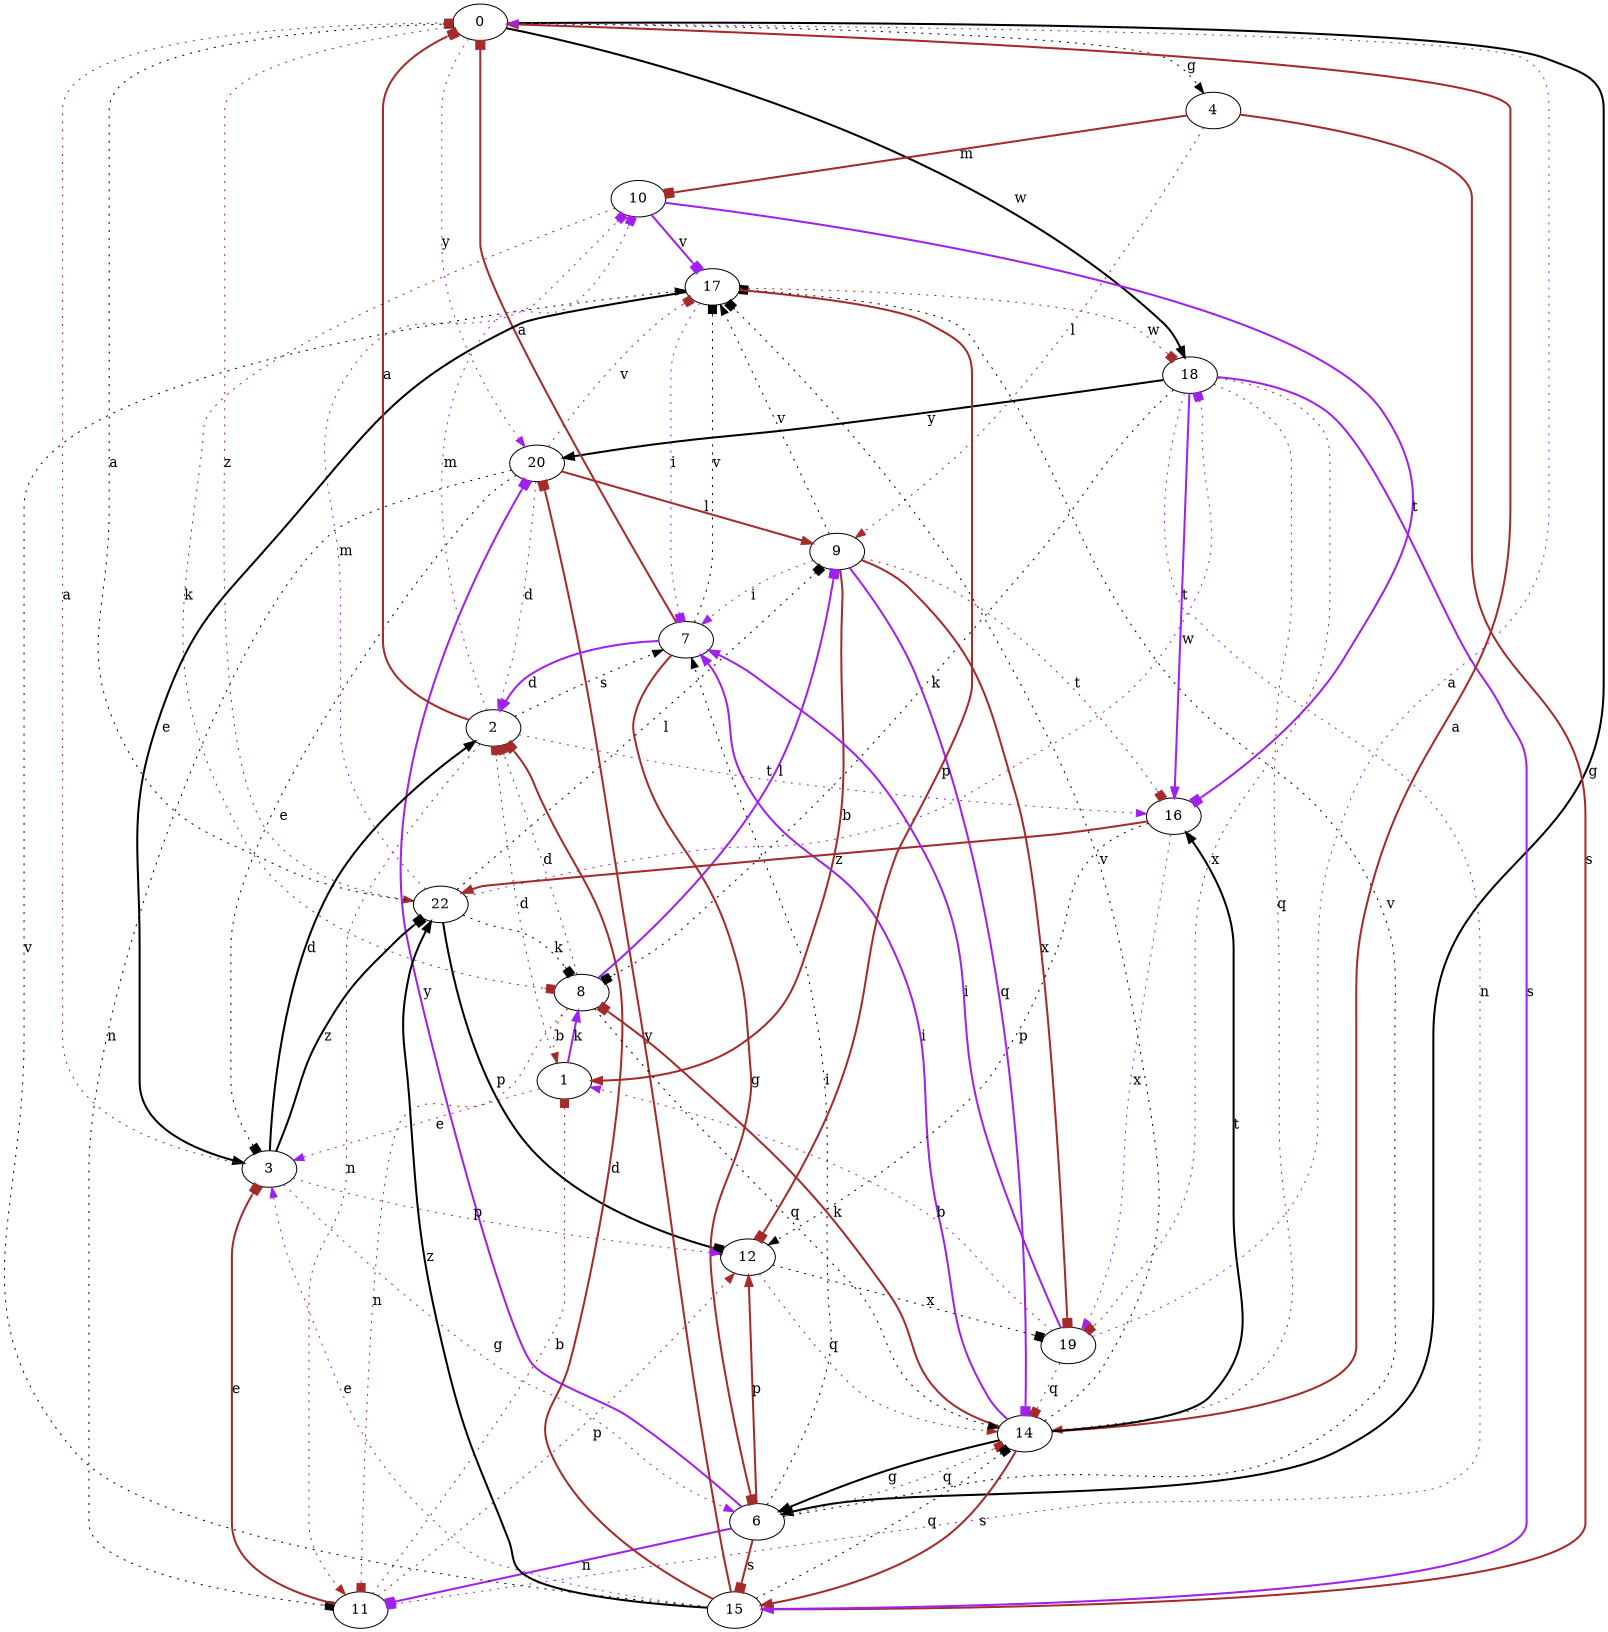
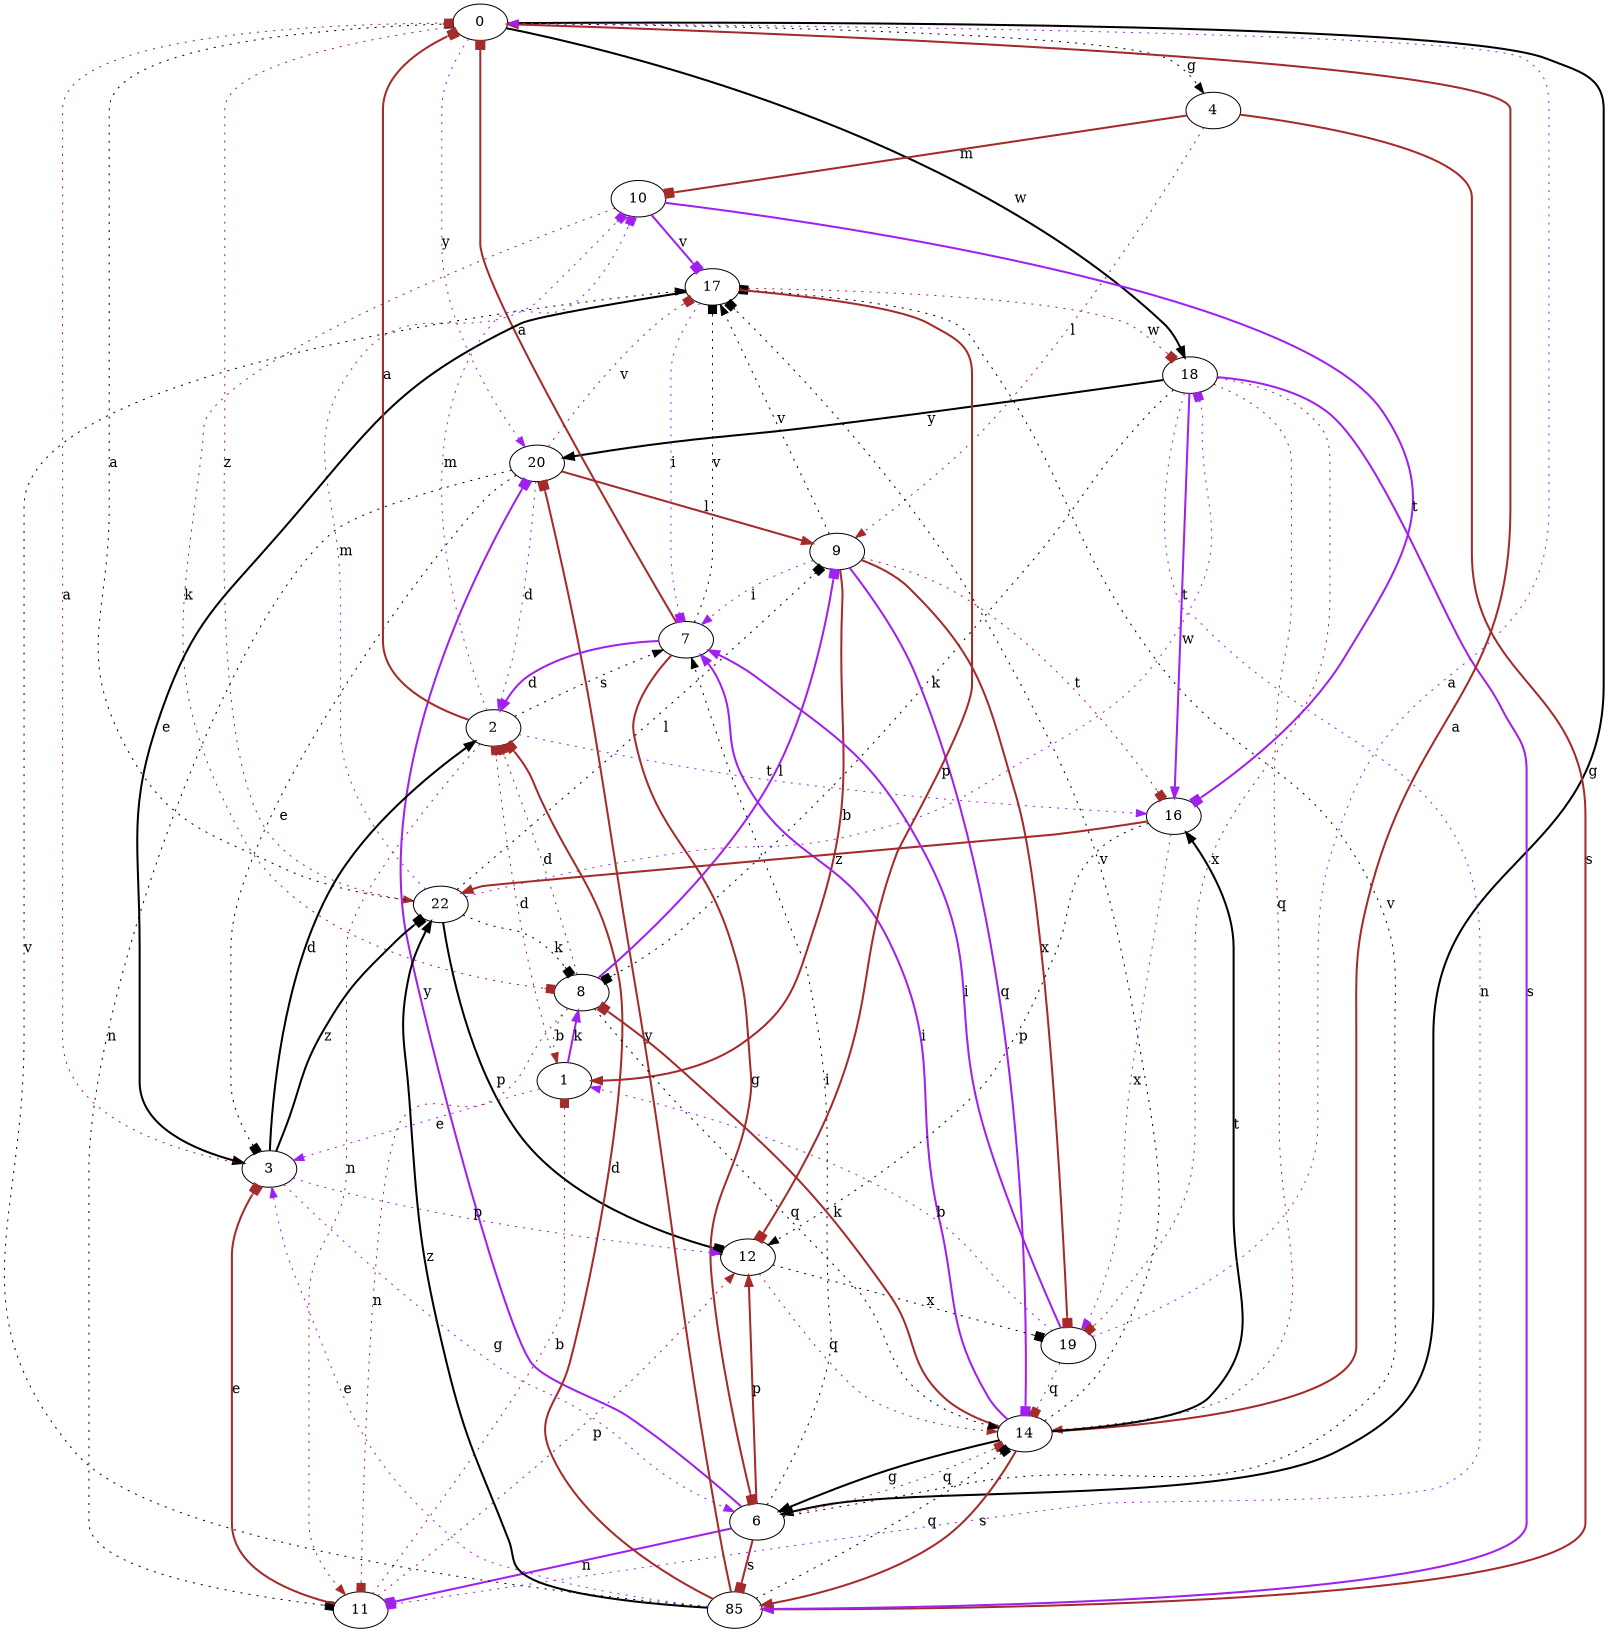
node "15": label "15" -> "85"
